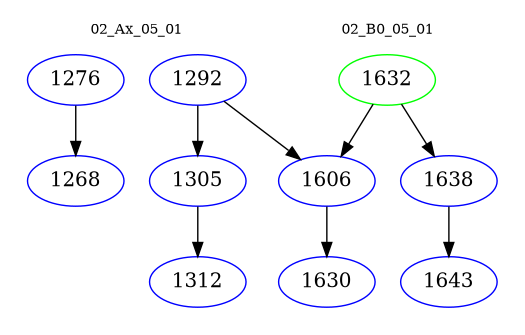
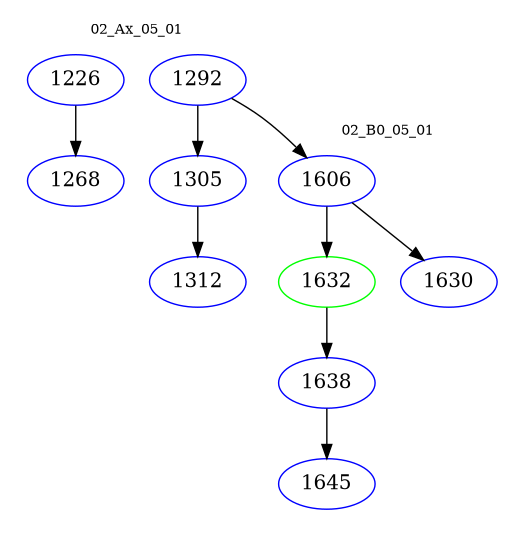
node "1276": label "1276" -> "1226"
edge "1632" -> "1606": reversed
node "1643": label "1643" -> "1645"
